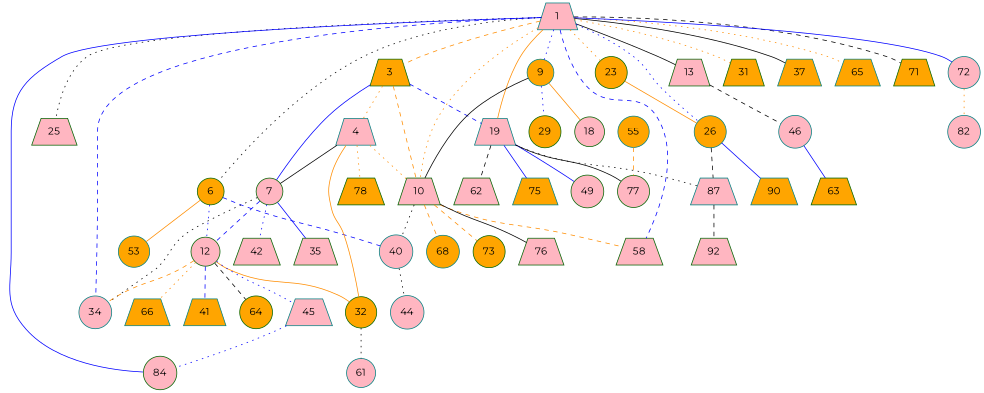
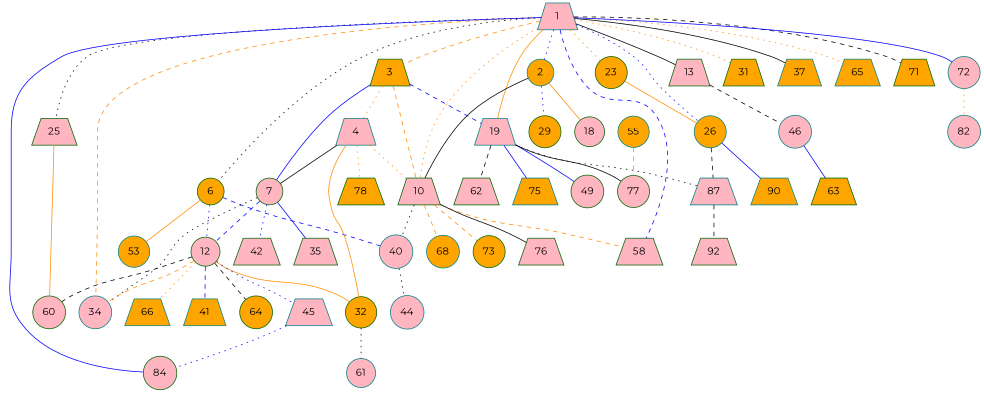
edge "1" -- "34": color blue -> darkorange
node "9": label "9" -> "2"
node "60": added
